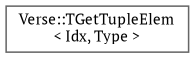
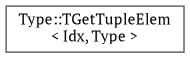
node "Verse::TGetTupleElem < Idx, Type >": label "Verse::TGetTupleElem < Idx, Type >" -> "Type::TGetTupleElem < Idx, Type >"
